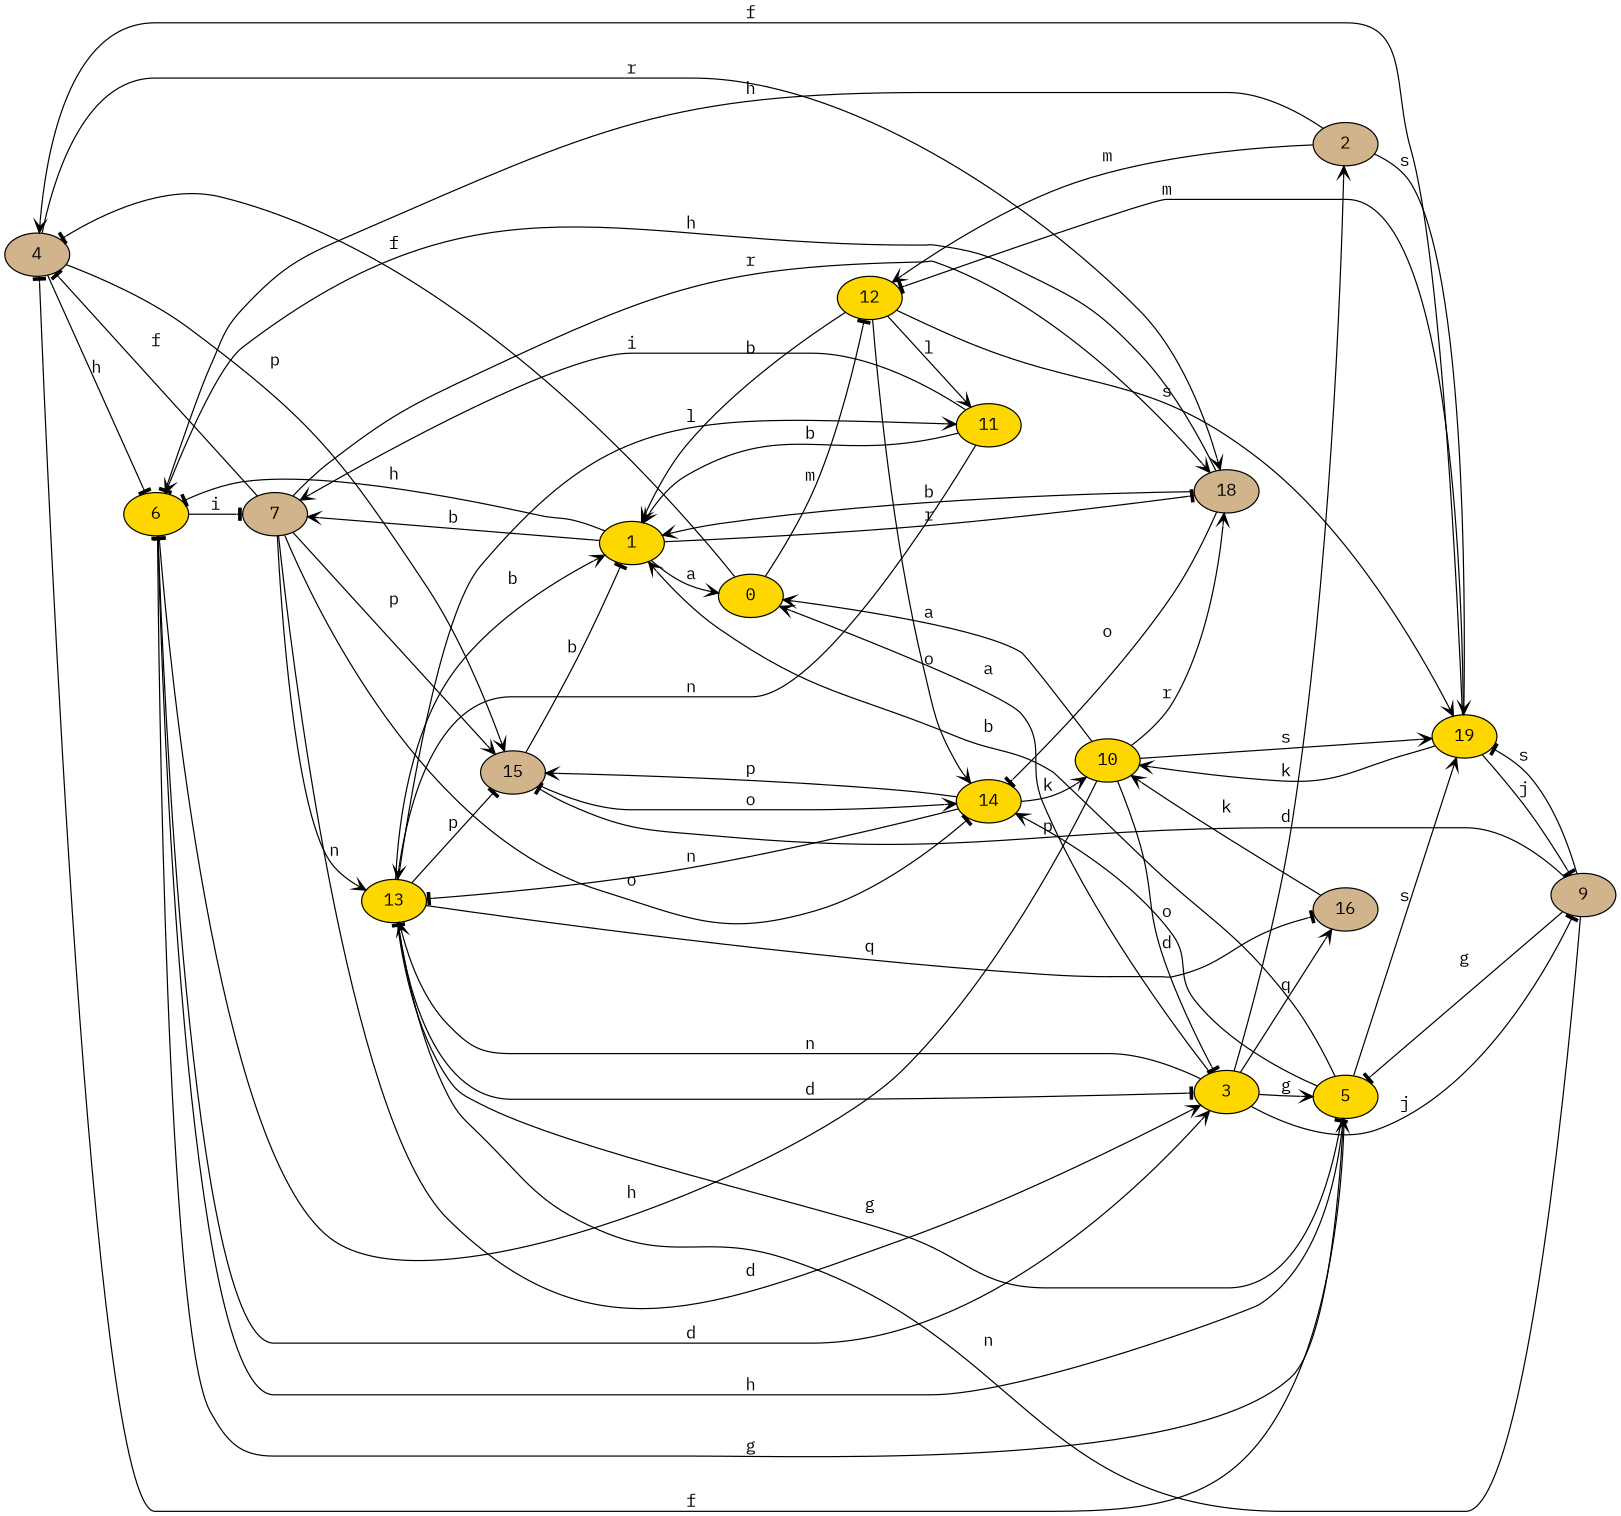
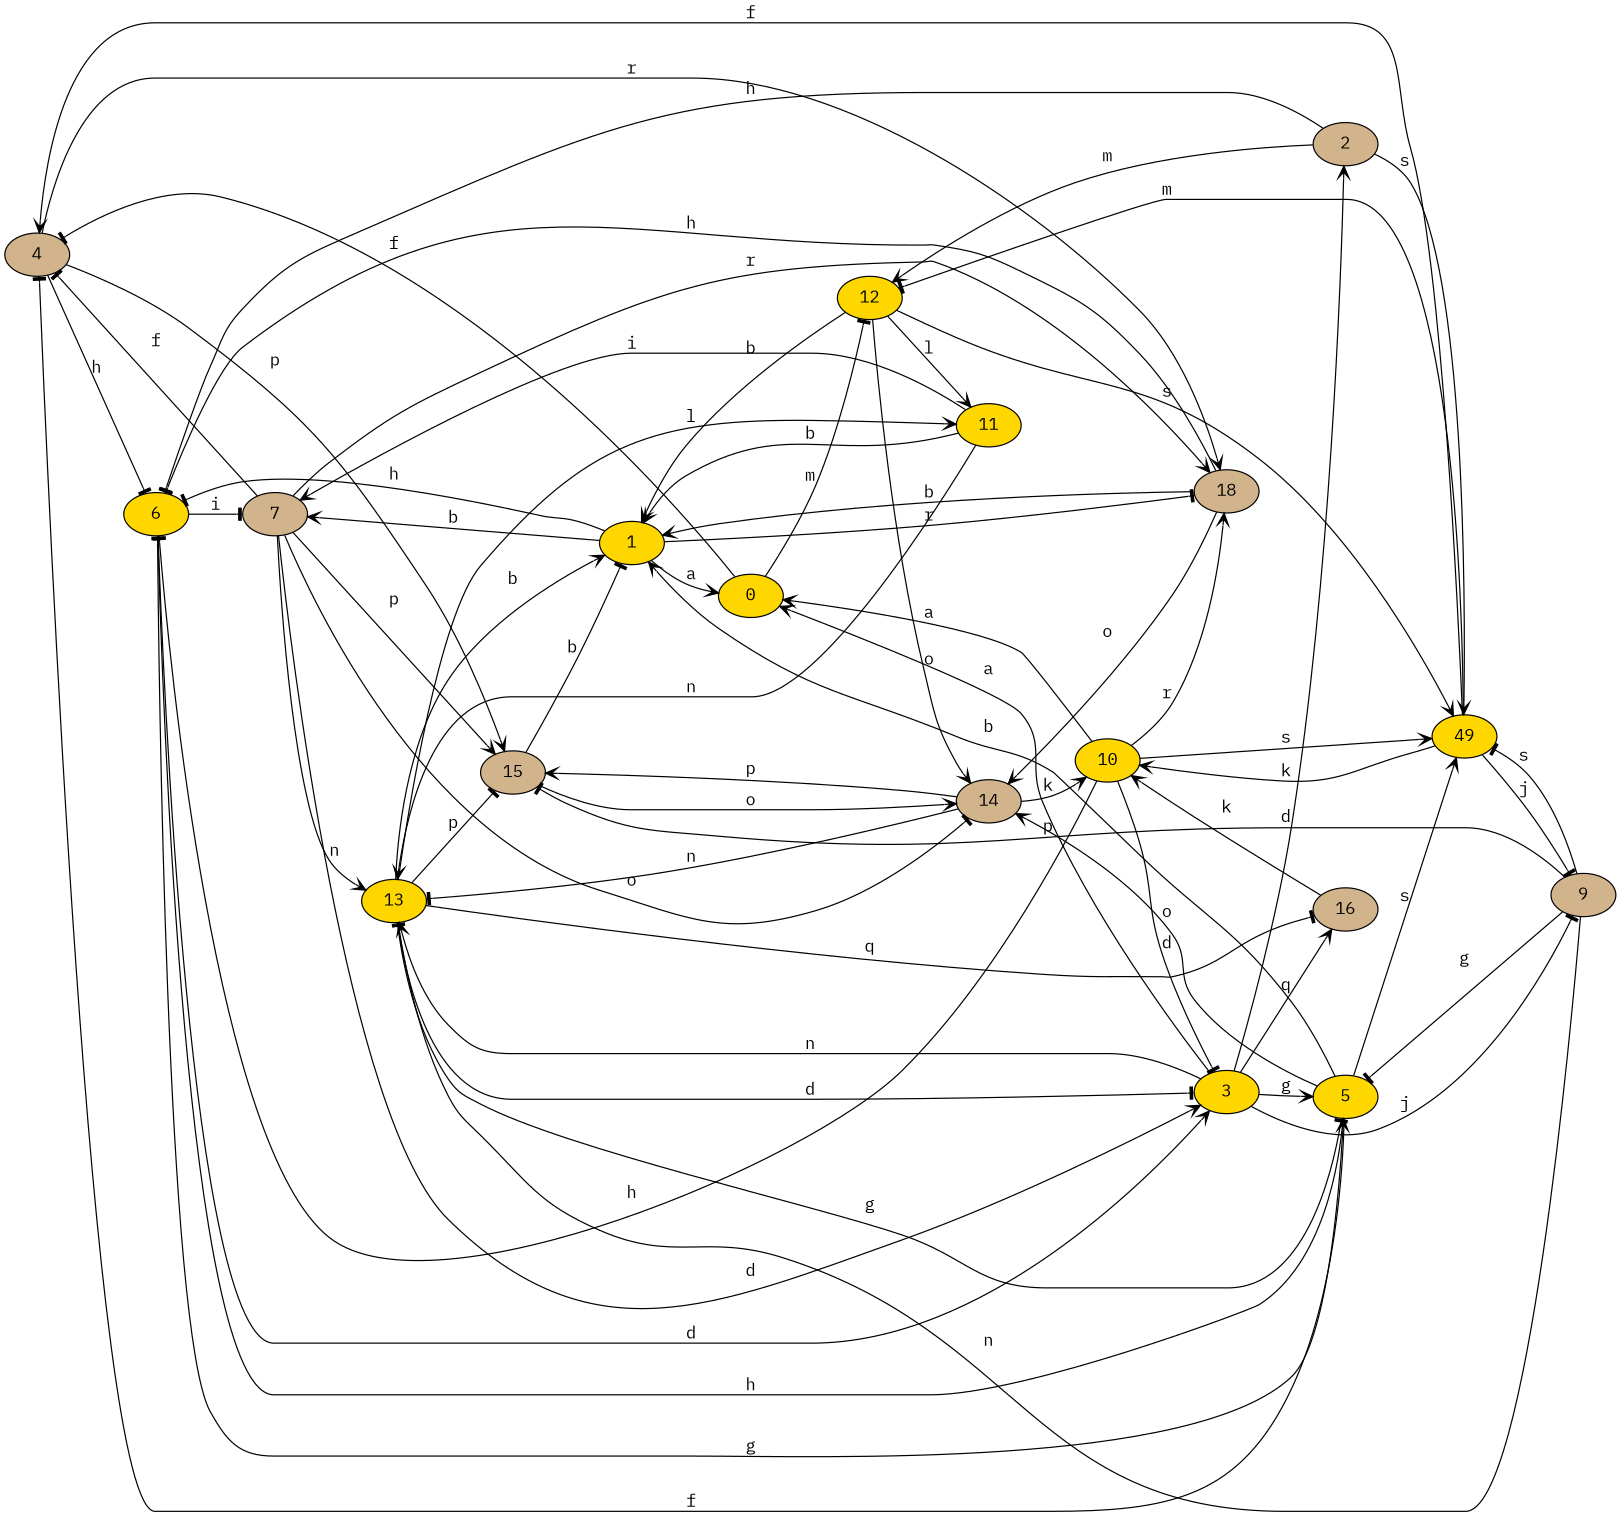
edge "18" -> "6": arrowhead vee -> tee
edge "18" -> "14": arrowhead tee -> vee
node "19": label "19" -> "49"
node "14": fillcolor gold -> tan
